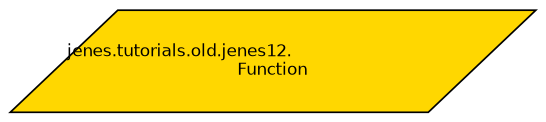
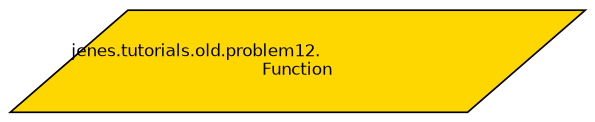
node "jenes.tutorials.old.jenes12. Function": label "jenes.tutorials.old.jenes12. Function" -> "jenes.tutorials.old.problem12. Function"
